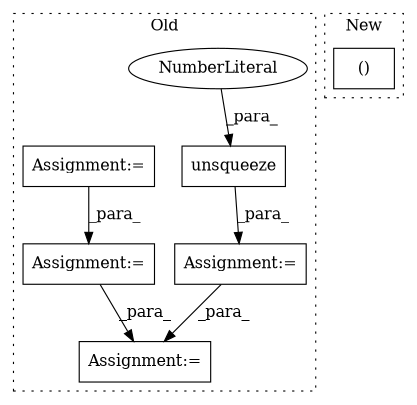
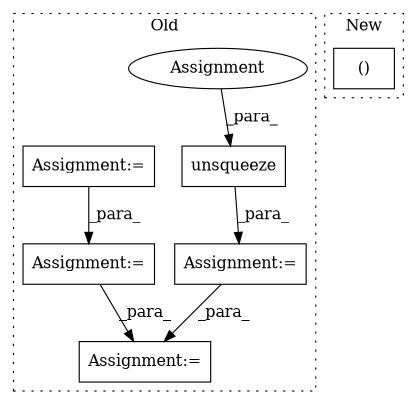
node "NumberLiteral": label "NumberLiteral" -> "Assignment"
